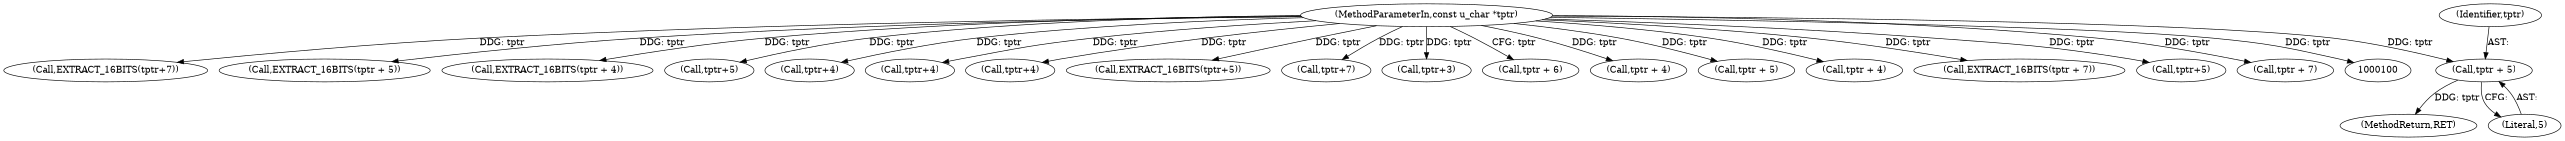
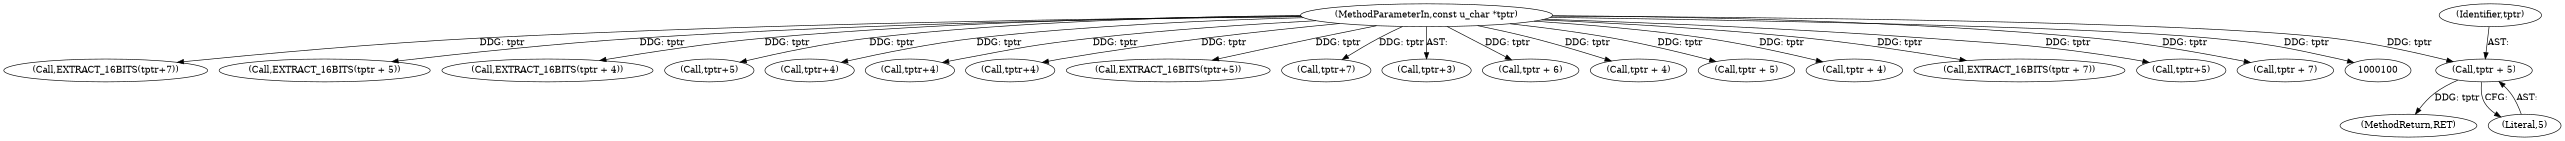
edge "(MethodParameterIn,const u_char *tptr)" -> "(Call,tptr+3)": label "DDG: tptr" -> "AST: "
edge "(MethodParameterIn,const u_char *tptr)" -> "(Call,tptr + 6)": label "CFG: tptr" -> "DDG: tptr"
